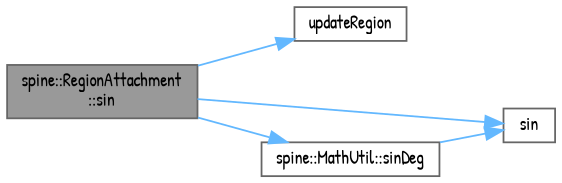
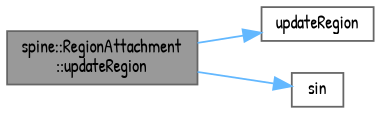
node "spine::RegionAttachment ::sin": label "spine::RegionAttachment ::sin" -> "spine::RegionAttachment ::updateRegion"
node "spine::MathUtil::sinDeg": removed
